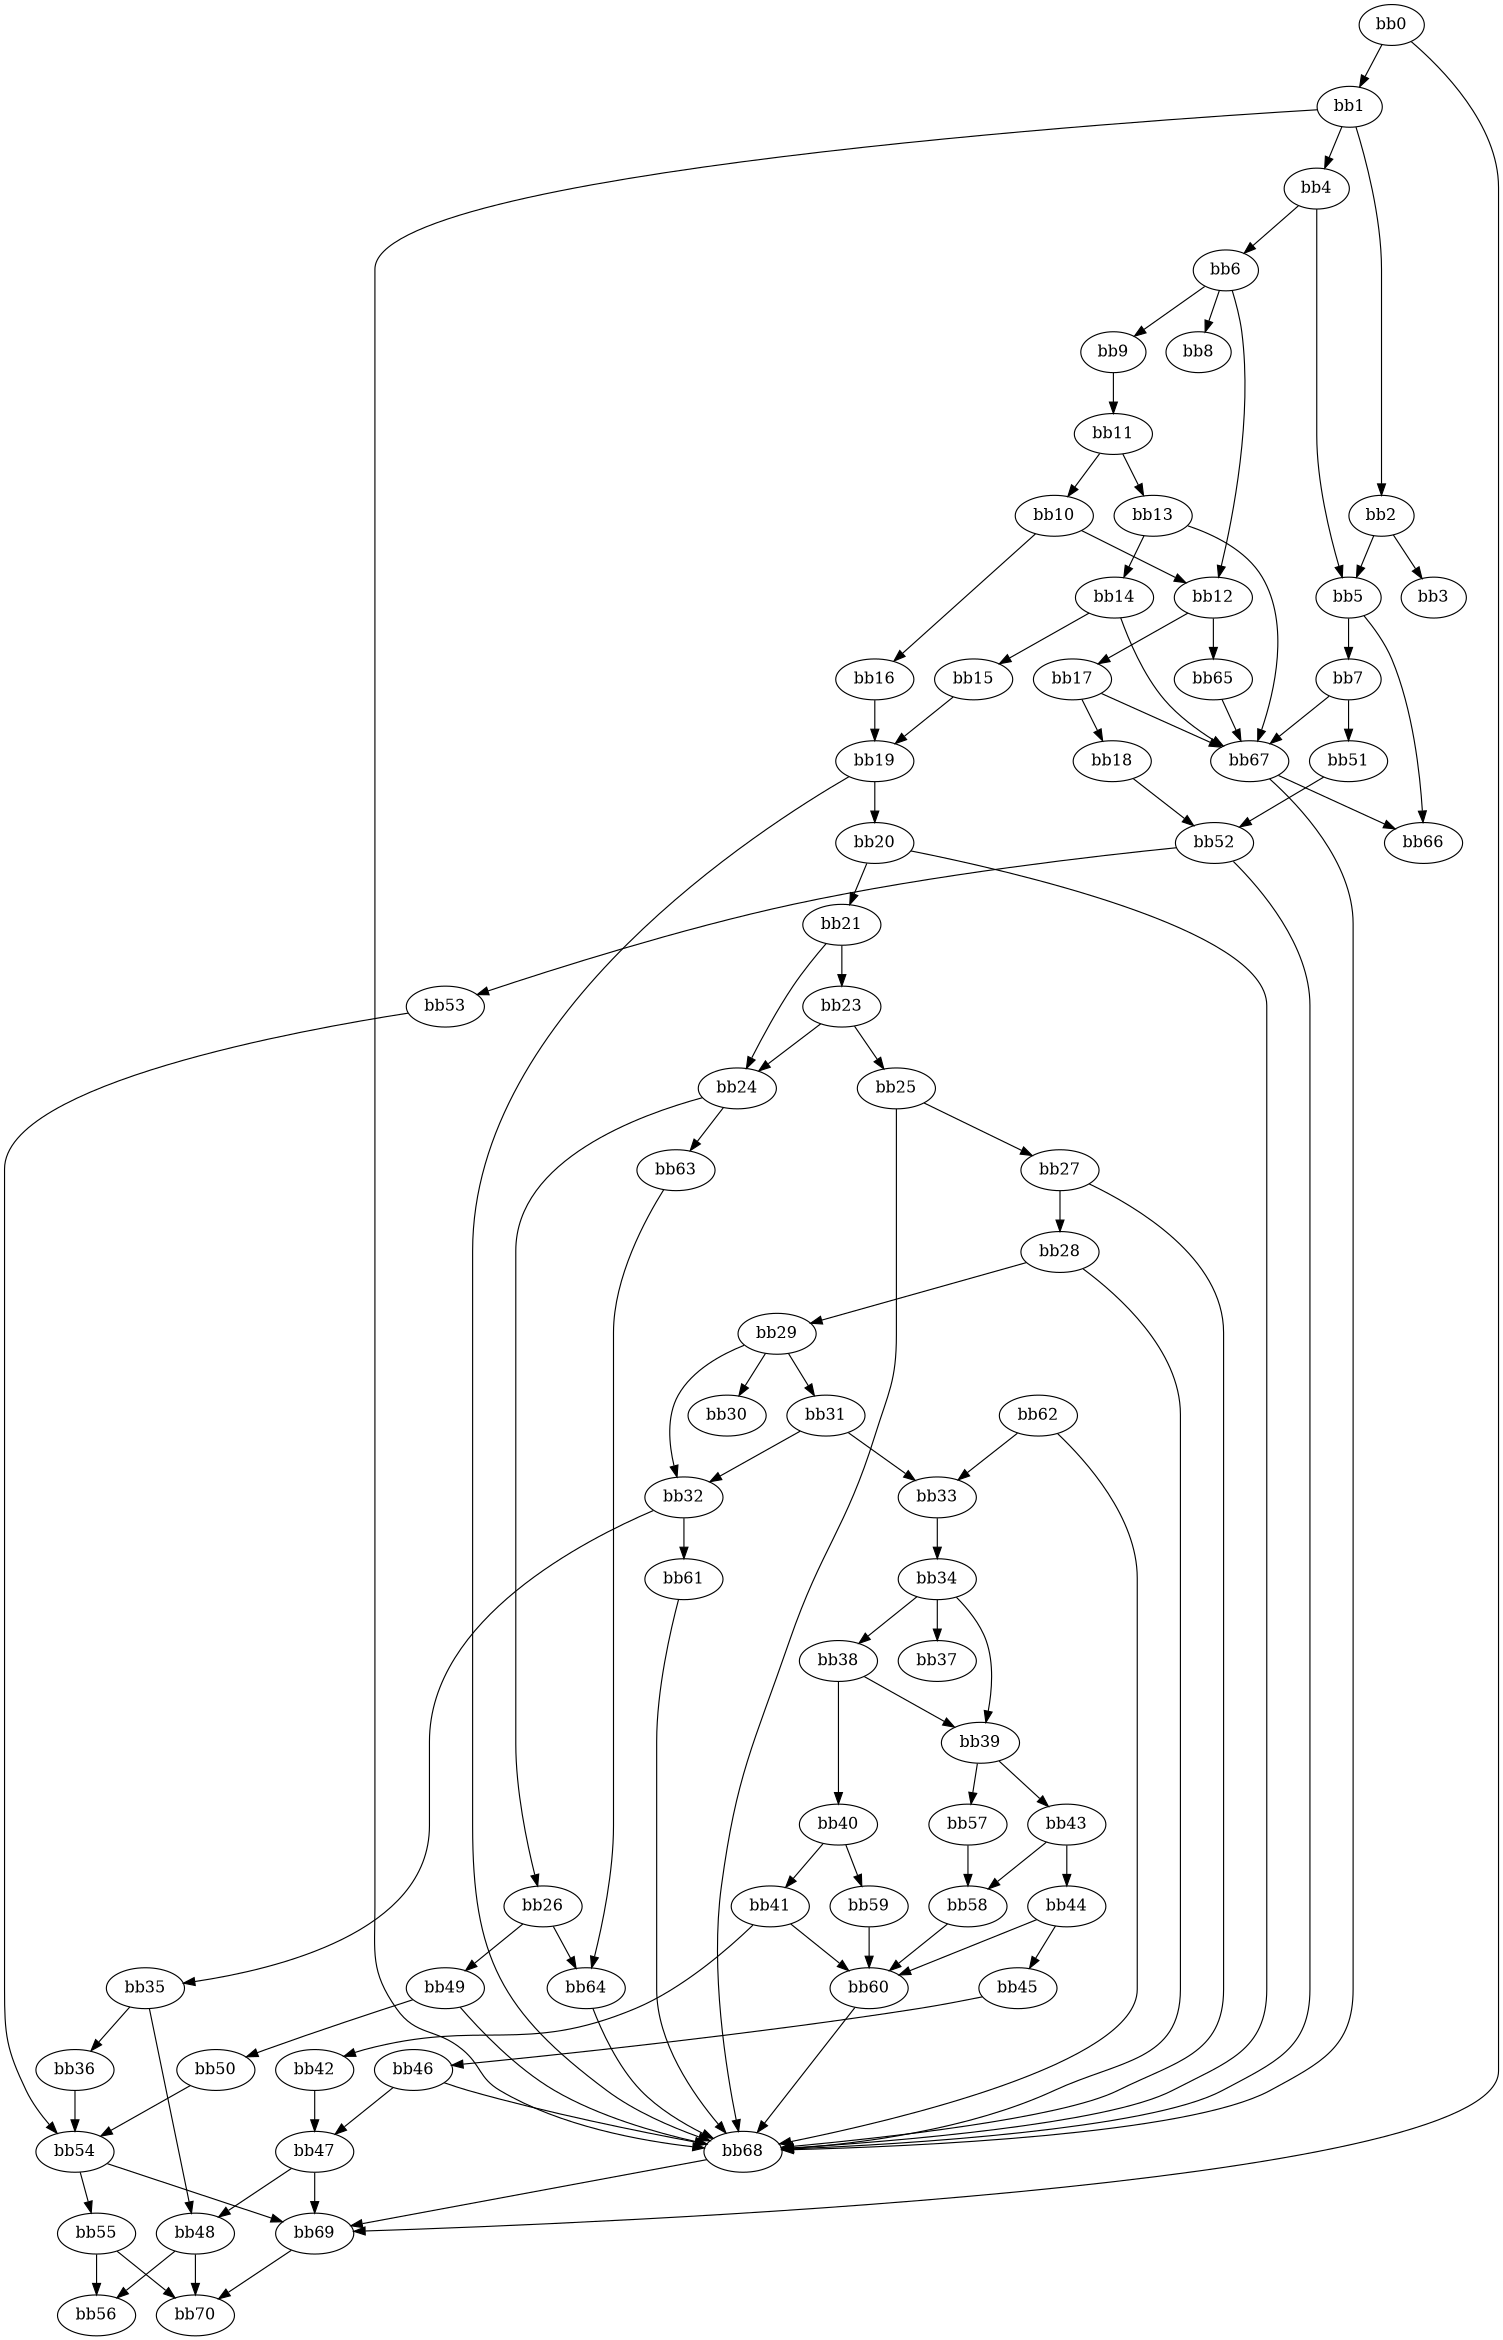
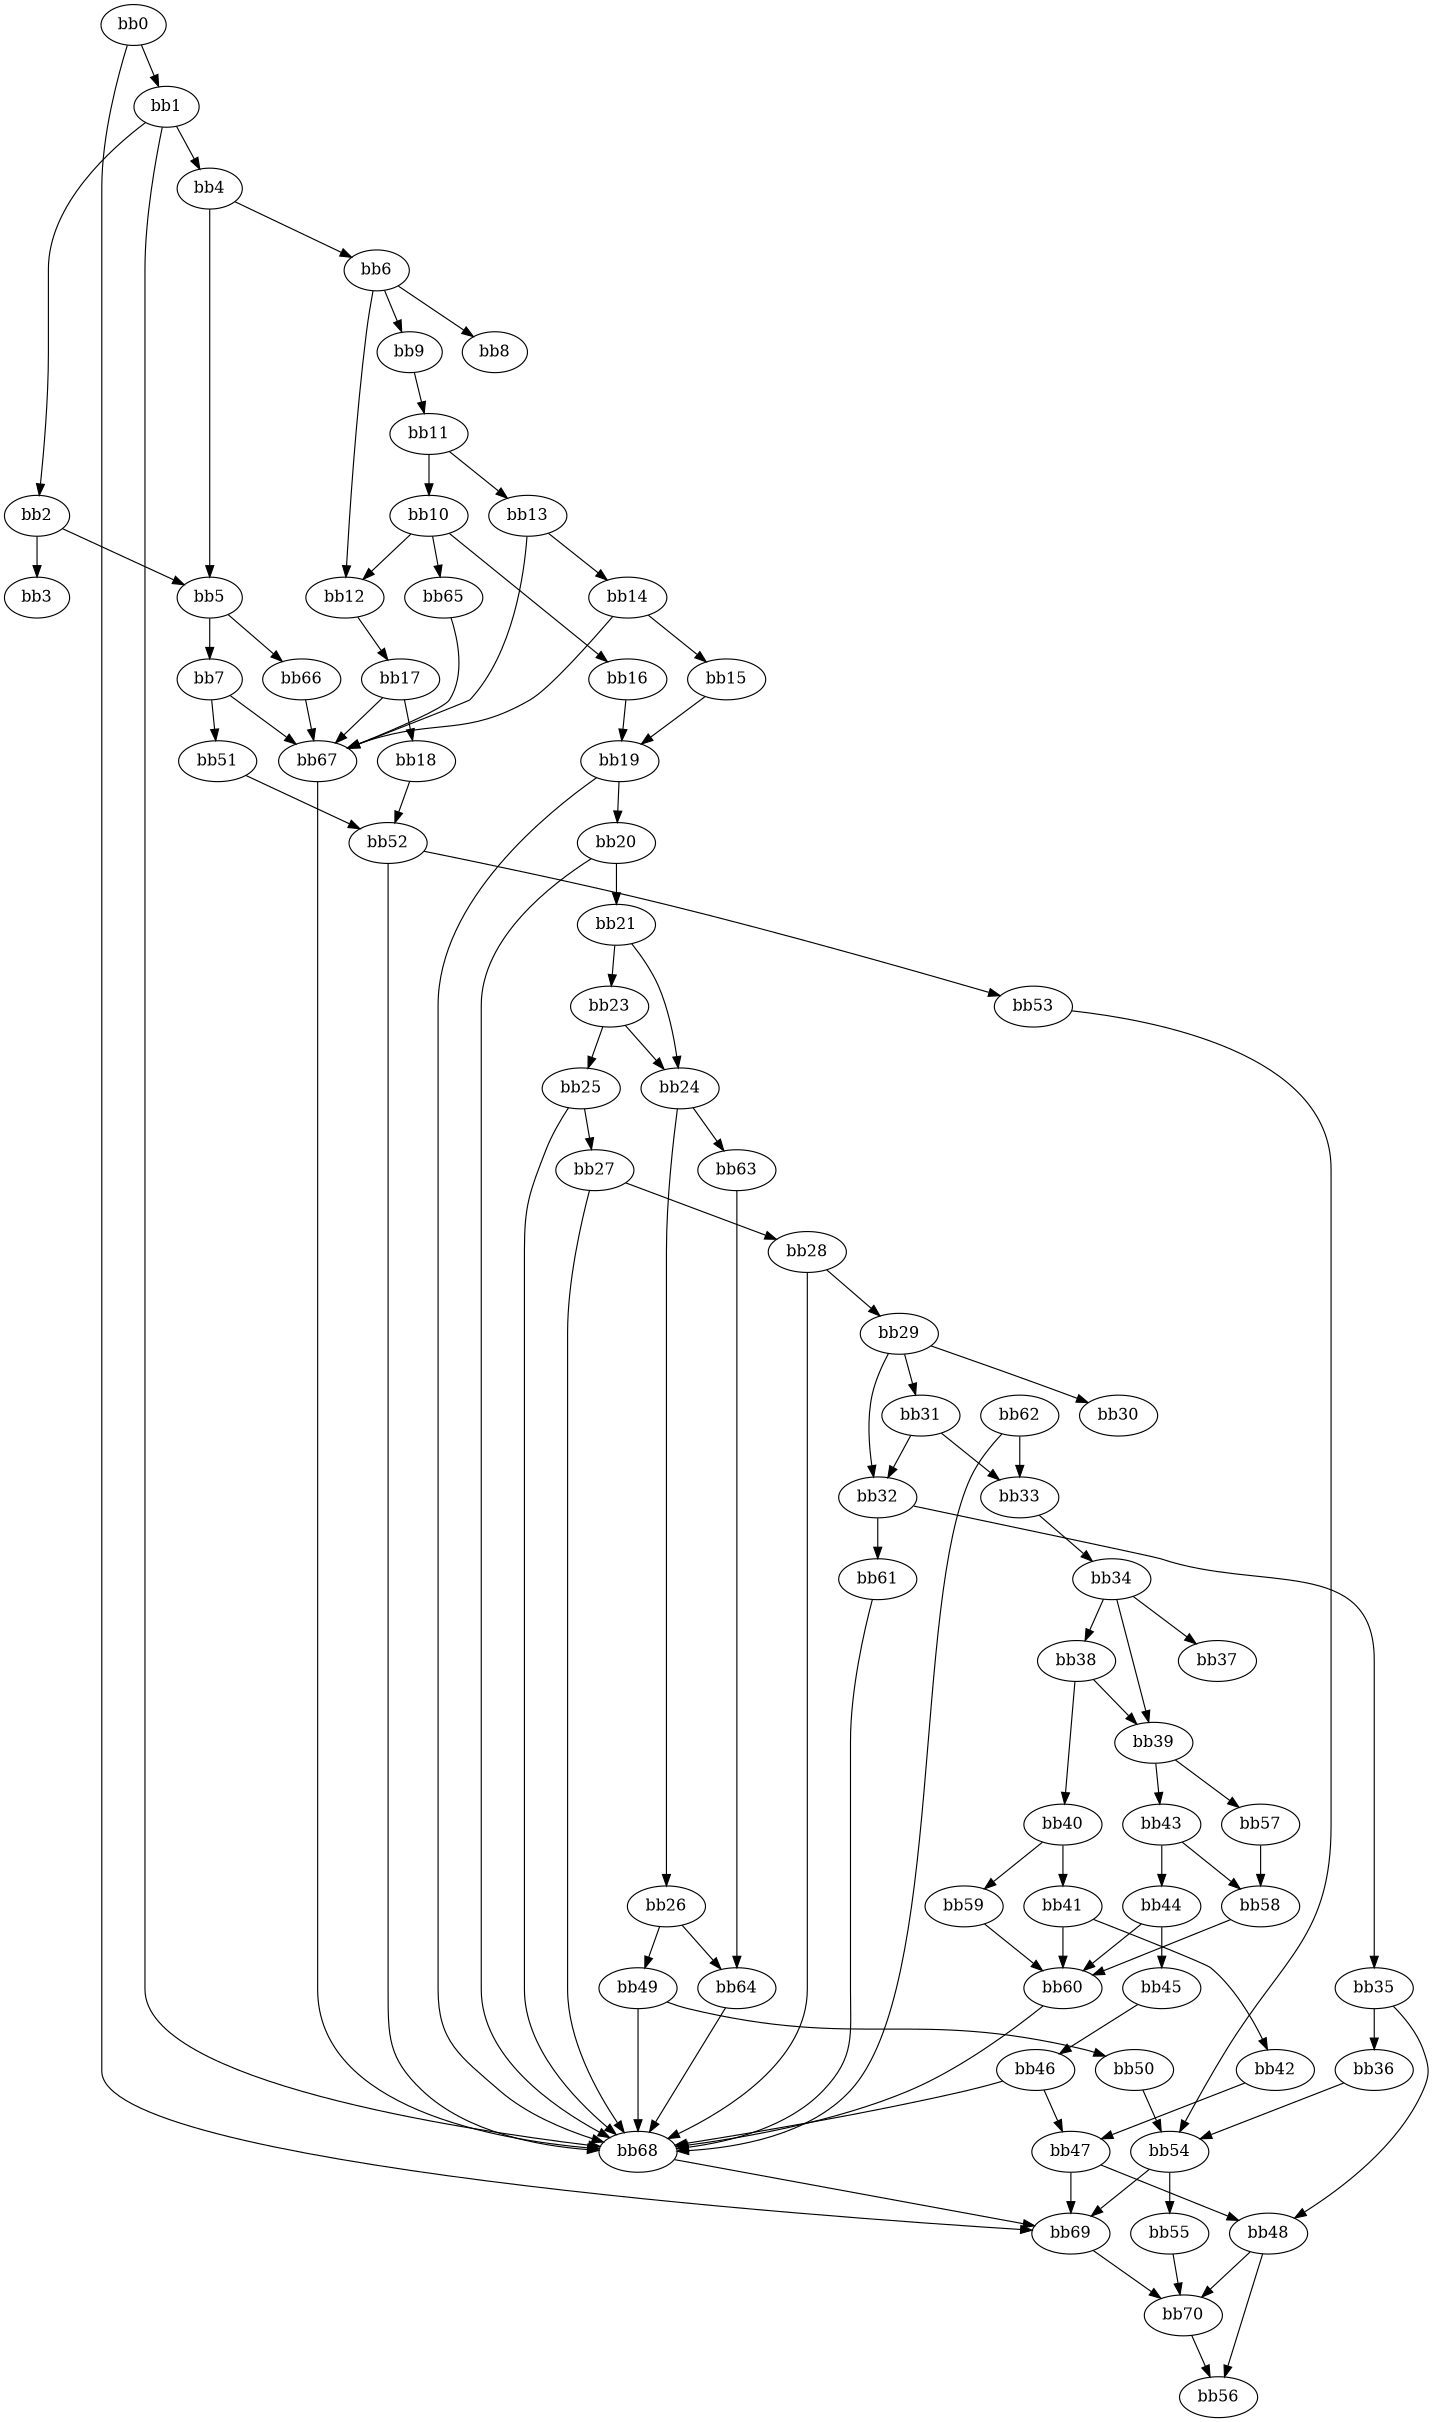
edge "bb12" -> "bb65": now "bb10" -> "bb65"
edge "bb67" -> "bb66": reversed
edge "bb55" -> "bb56": now "bb70" -> "bb56"
